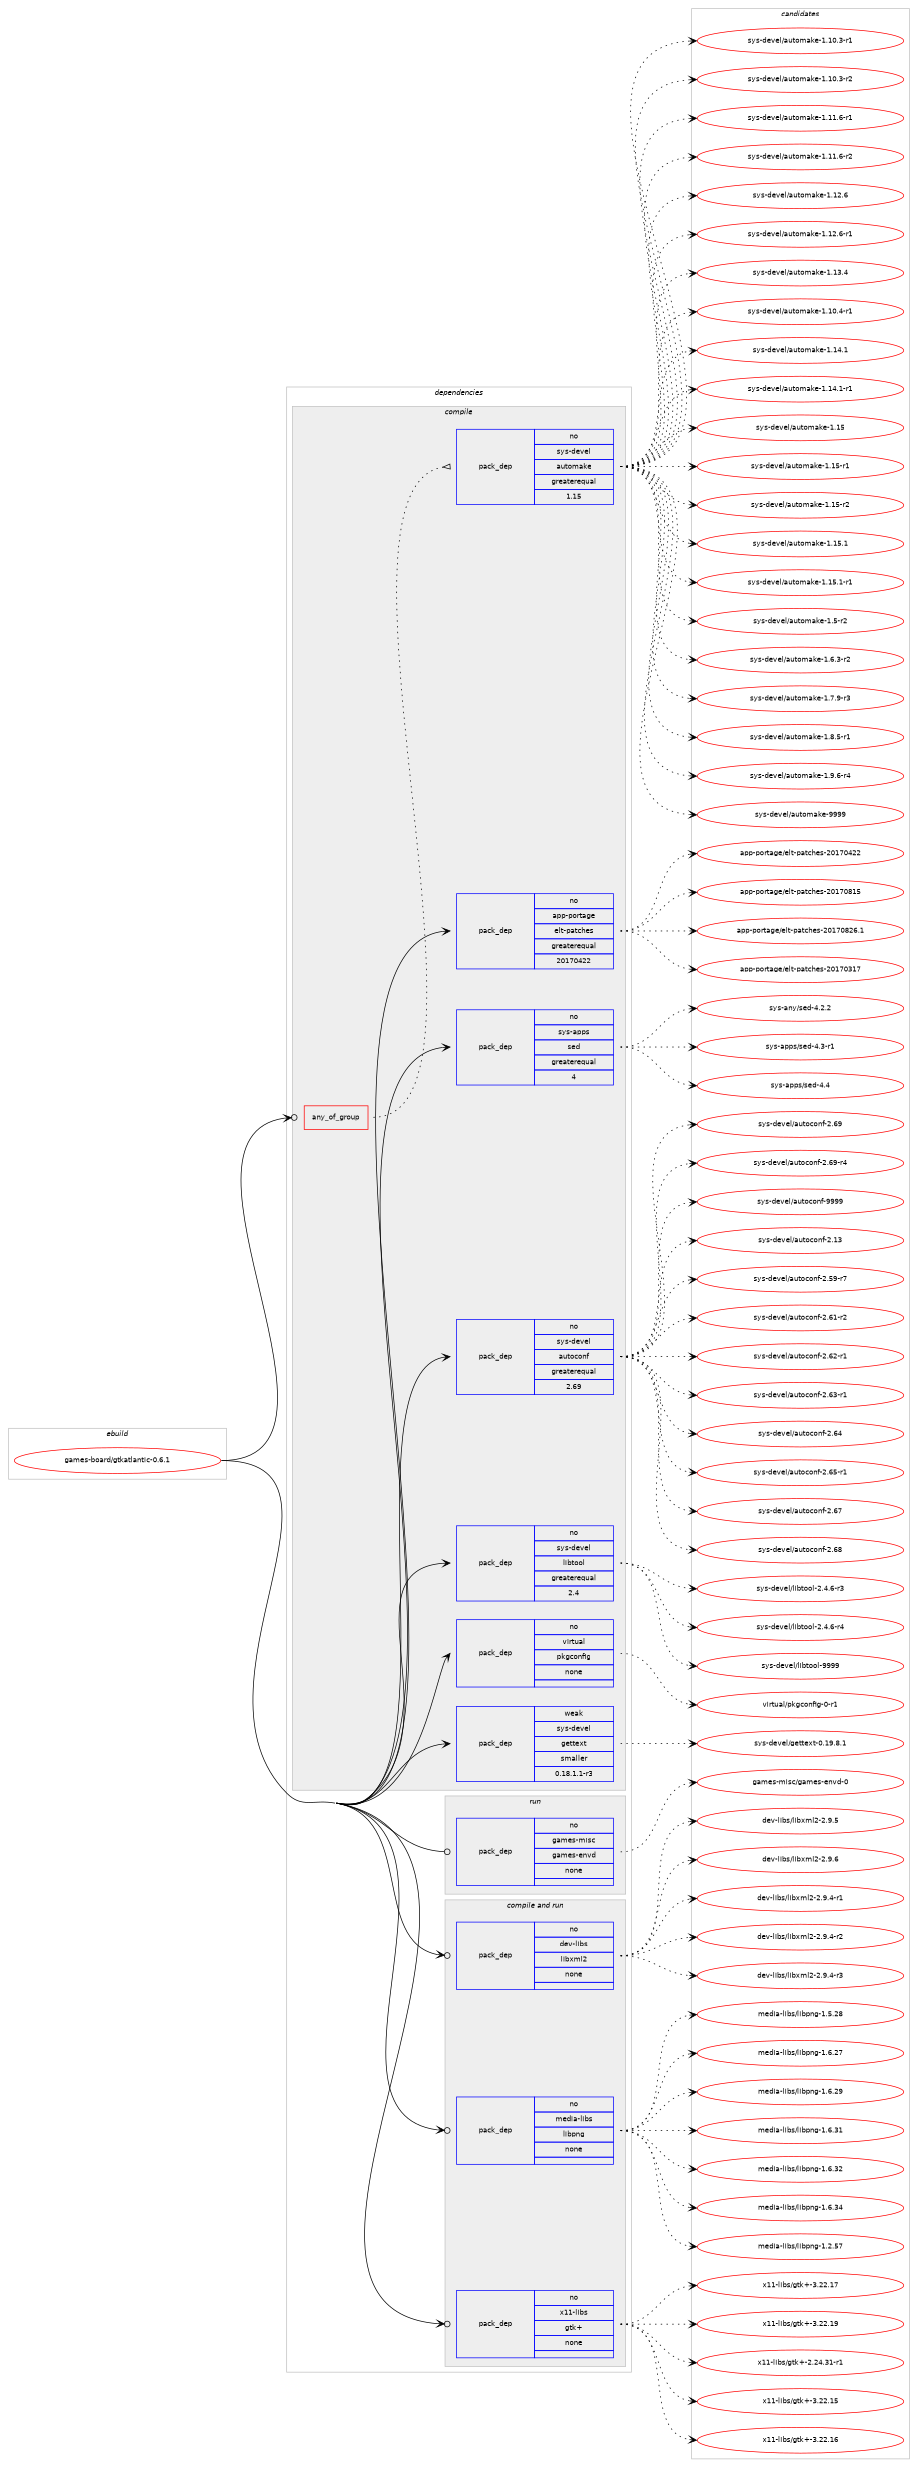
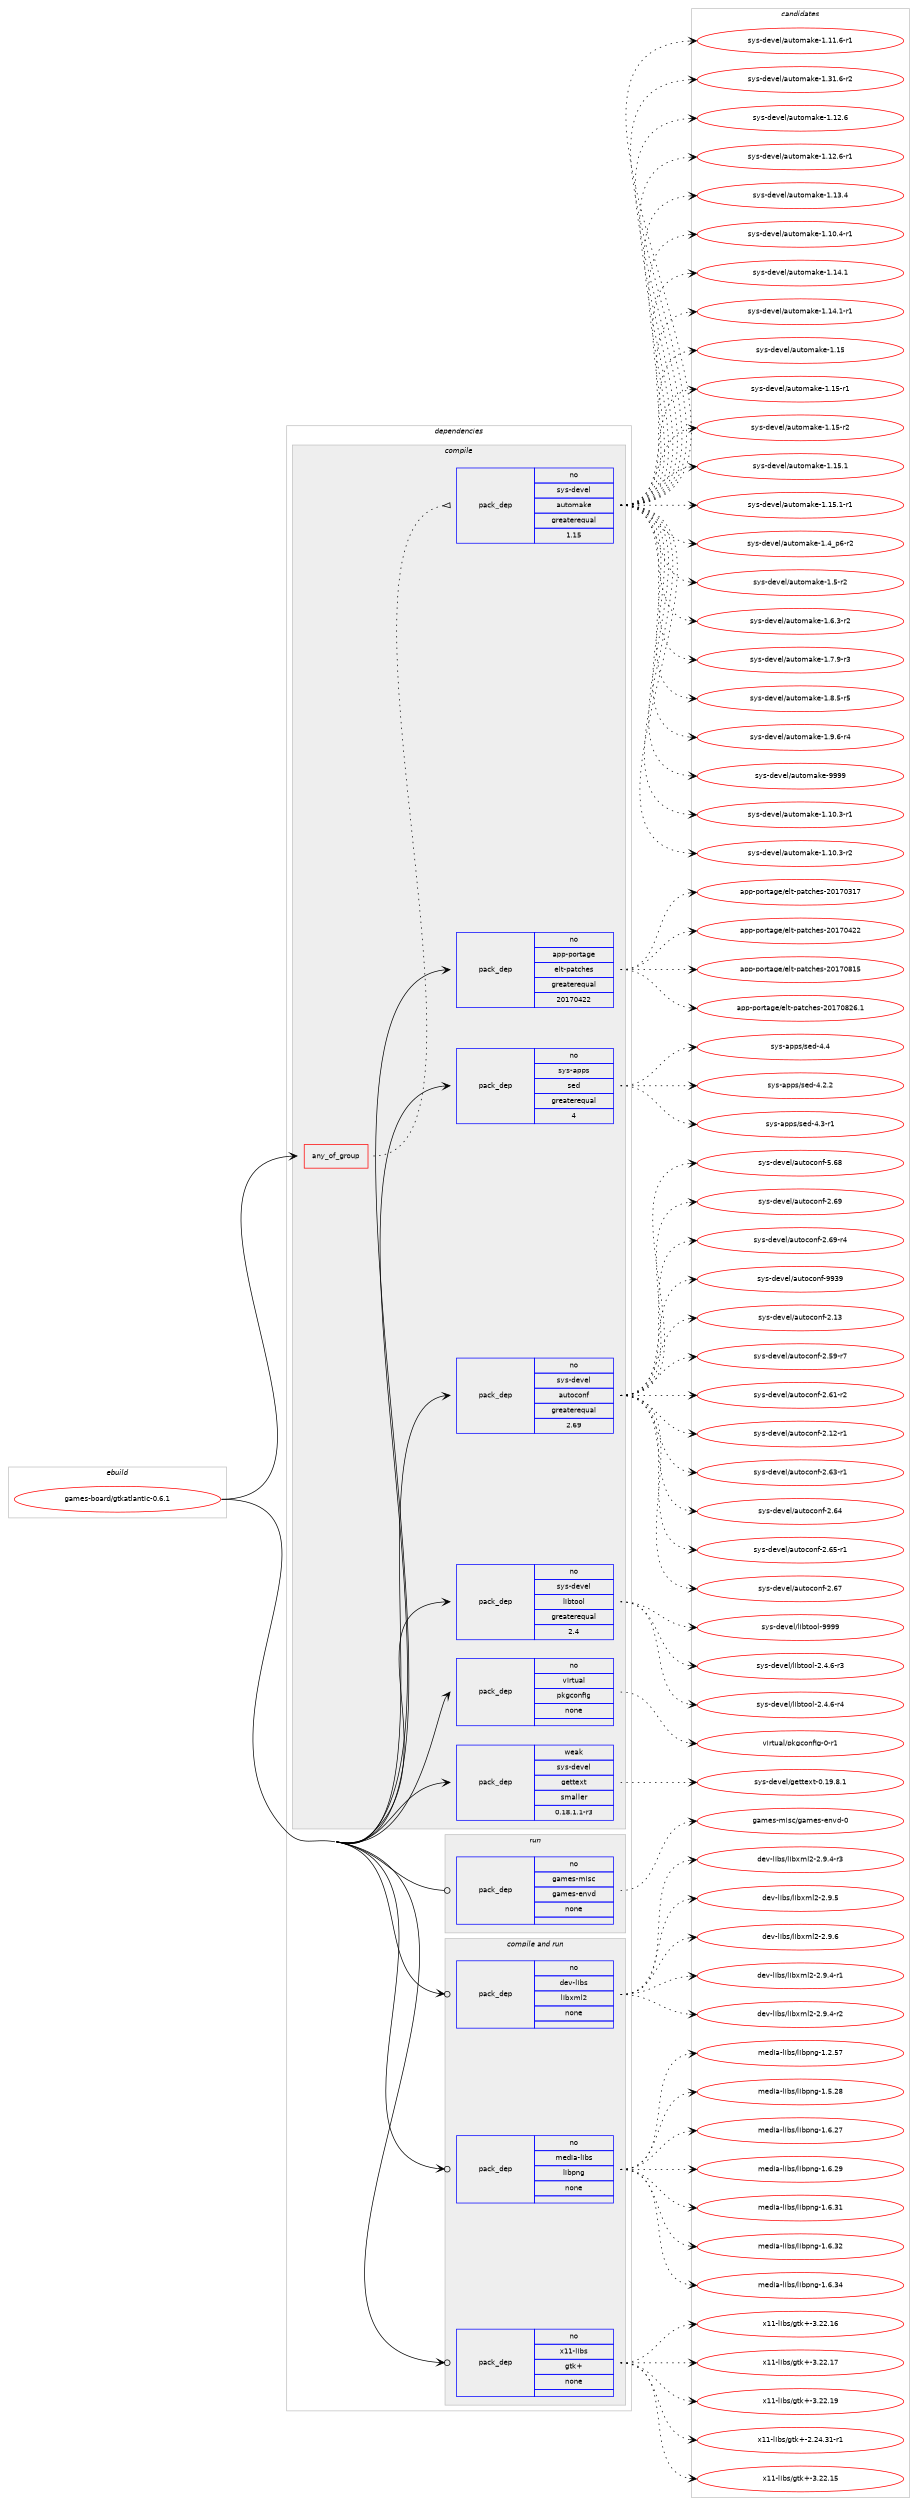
node "sys-devel/automake-1.11.6-r2": label "sys-devel/automake-1.11.6-r2" -> "sys-devel/automake-1.31.6-r2"
node "sys-devel/automake-1.4_p6-r2": added
node "sys-devel/automake-1.8.5-r1": label "sys-devel/automake-1.8.5-r1" -> "sys-devel/automake-1.8.5-r5"
node "sys-any/sed-4.2.2": label "sys-any/sed-4.2.2" -> "sys-apps/sed-4.2.2"
node "sys-devel/autoconf-9999": label "sys-devel/autoconf-9999" -> "sys-devel/autoconf-9939"
edge "games-board/gtkatlantic-0.6.1" -> "any_of_group": arrowhead odotvee -> vee
node "sys-devel/autoconf-2.62-r1": label "sys-devel/autoconf-2.62-r1" -> "sys-devel/autoconf-2.12-r1"
node "sys-devel/autoconf-2.68": label "sys-devel/autoconf-2.68" -> "sys-devel/autoconf-5.68"
